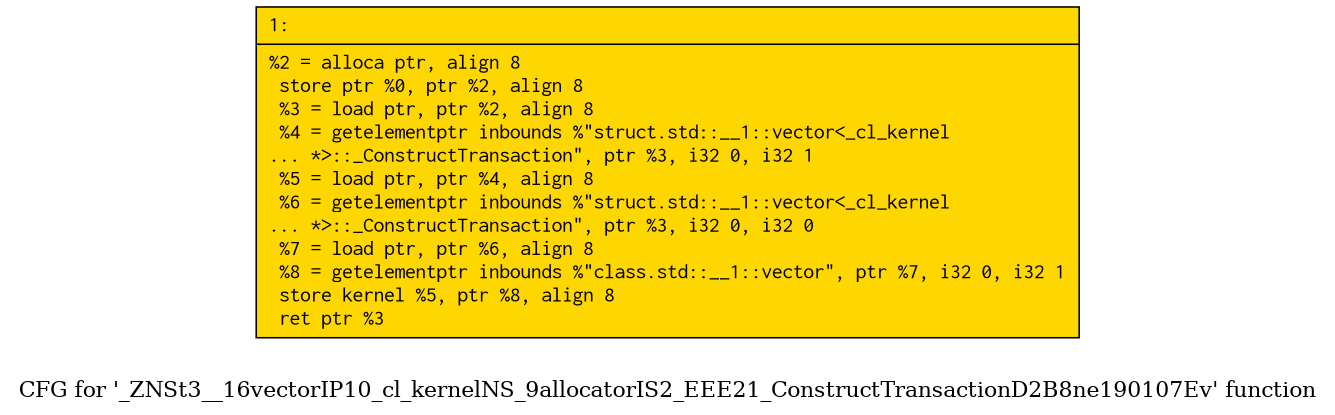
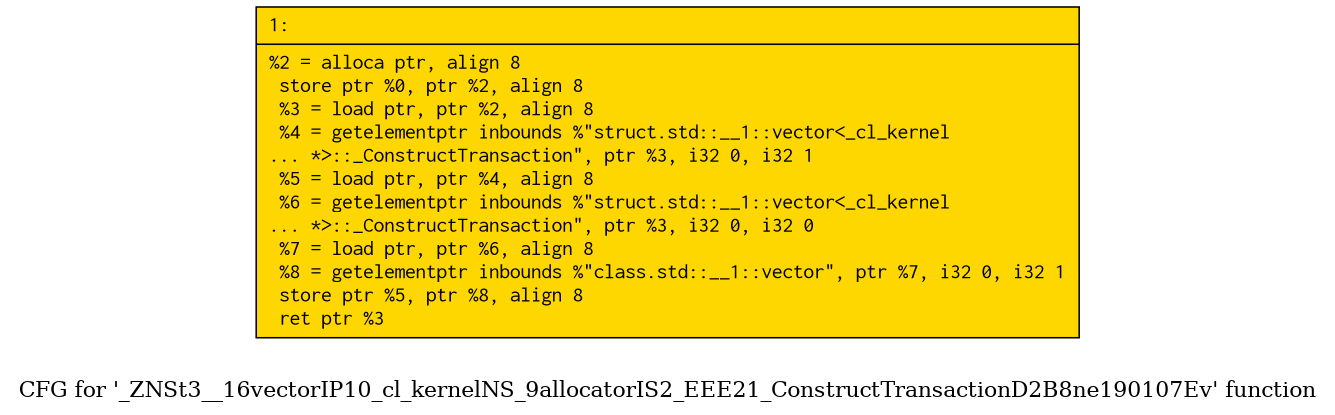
node "1:": text "store kernel %5, ptr %8, align 8" -> "store ptr %5, ptr %8, align 8"
